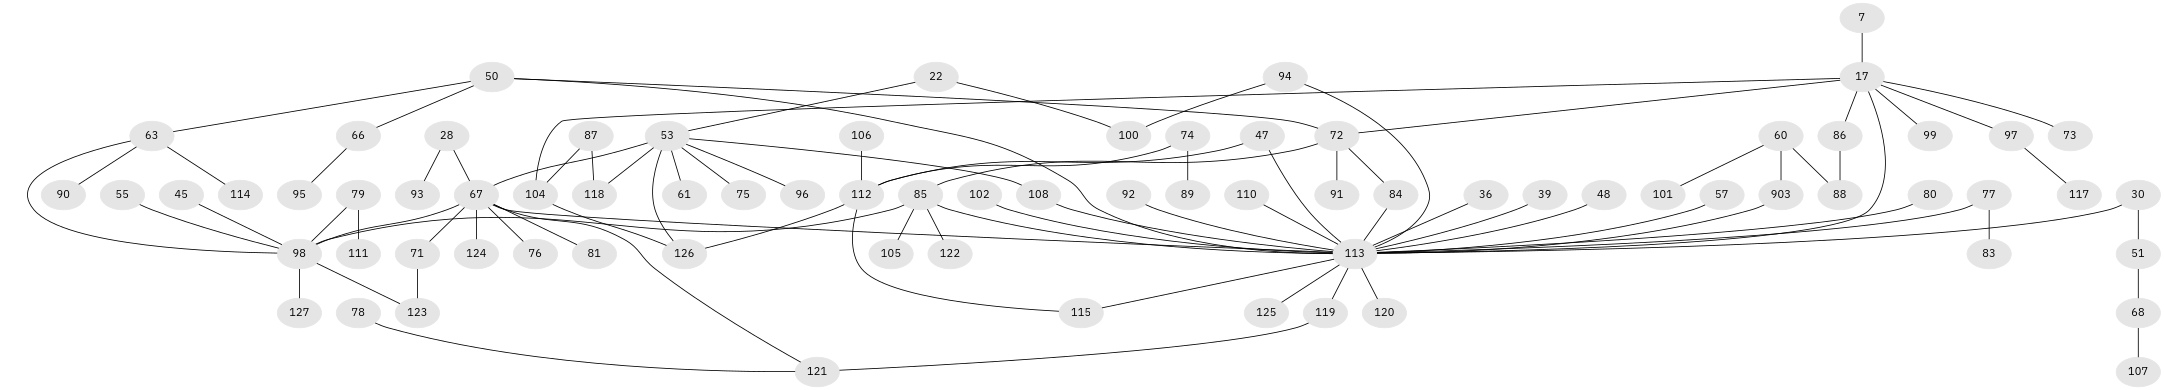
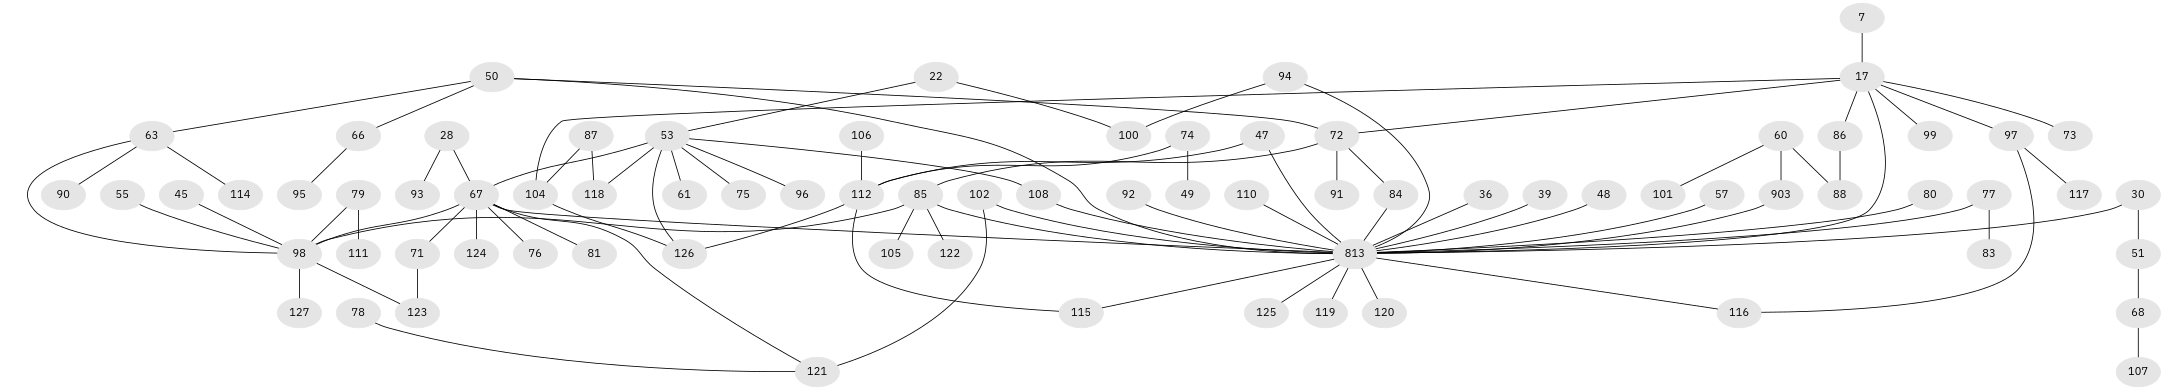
node "89": label "89" -> "49"
node "113": label "113" -> "813"
node "116": added
edge "119" -- "121": now "102" -- "121"
